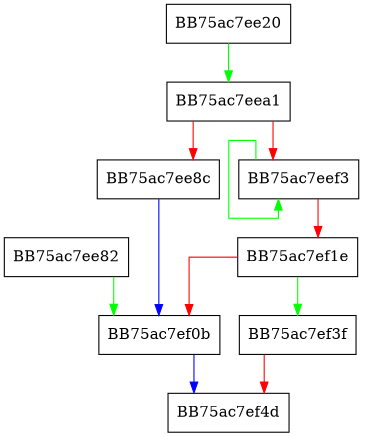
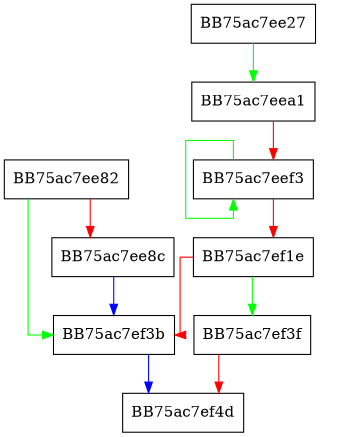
node "BB75ac7ee20": label "BB75ac7ee20" -> "BB75ac7ee27"
edge "BB75ac7eea1" -> "BB75ac7ee8c": now "BB75ac7ee82" -> "BB75ac7ee8c"
node "BB75ac7ef0b": label "BB75ac7ef0b" -> "BB75ac7ef3b"
